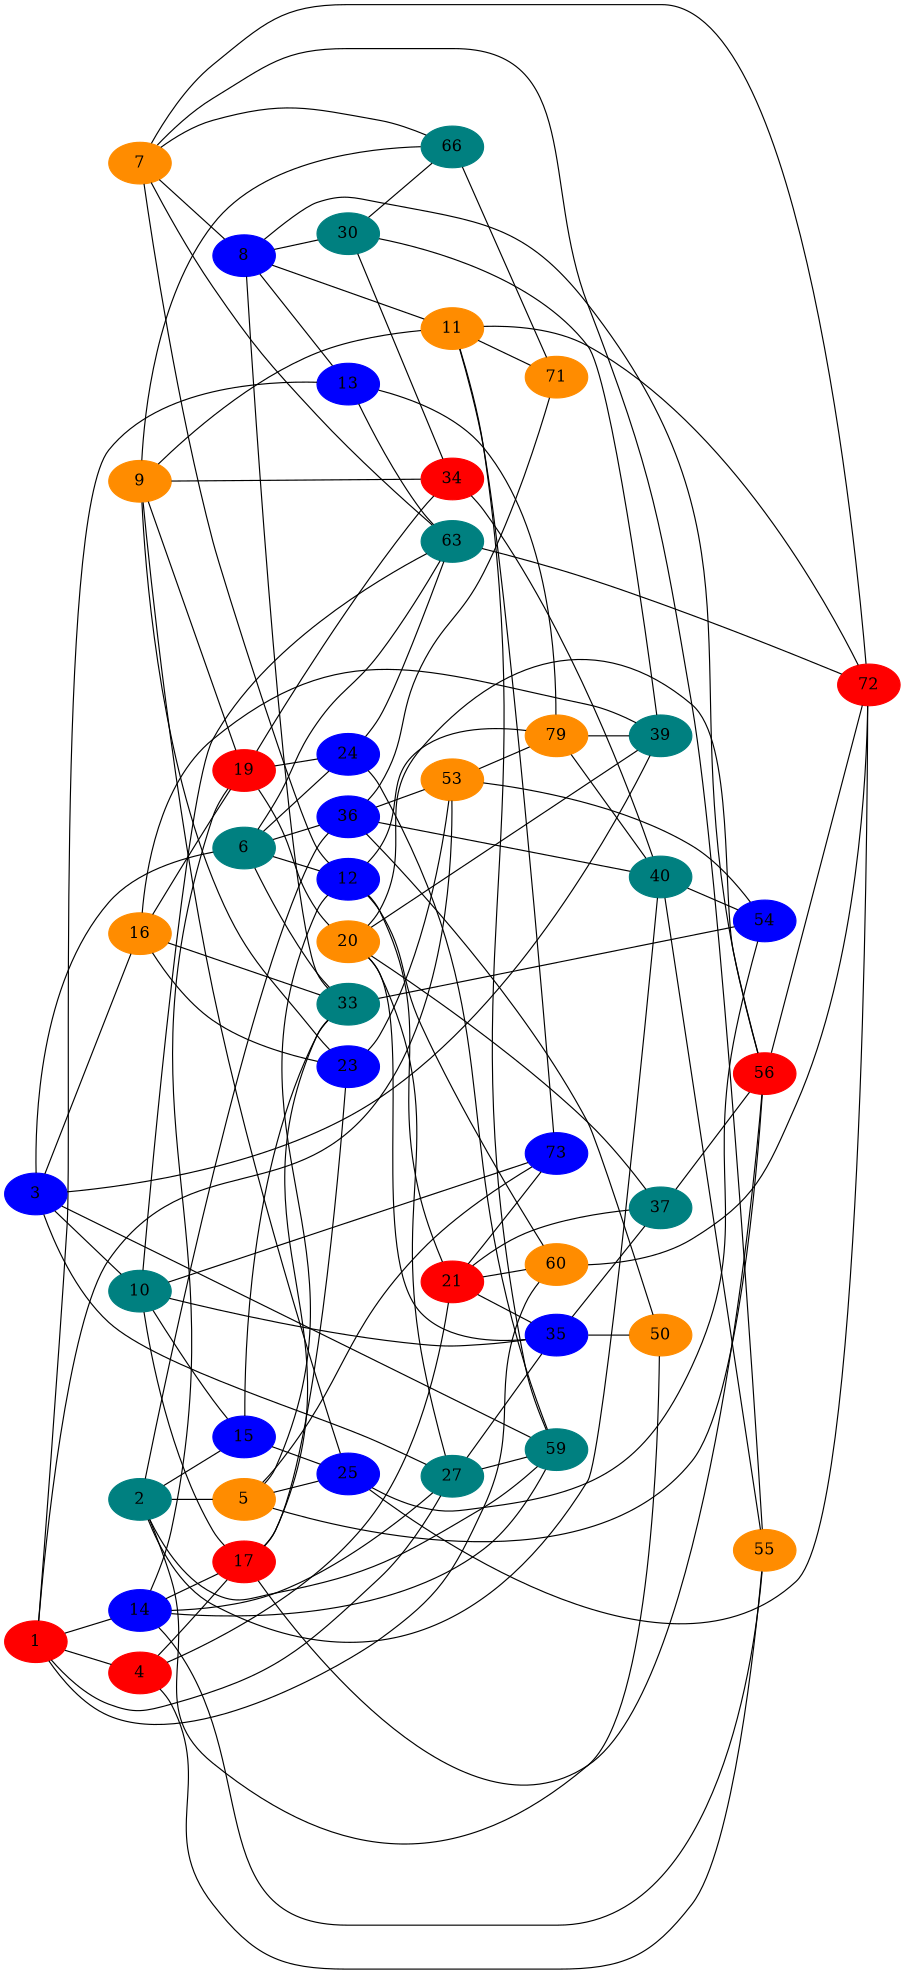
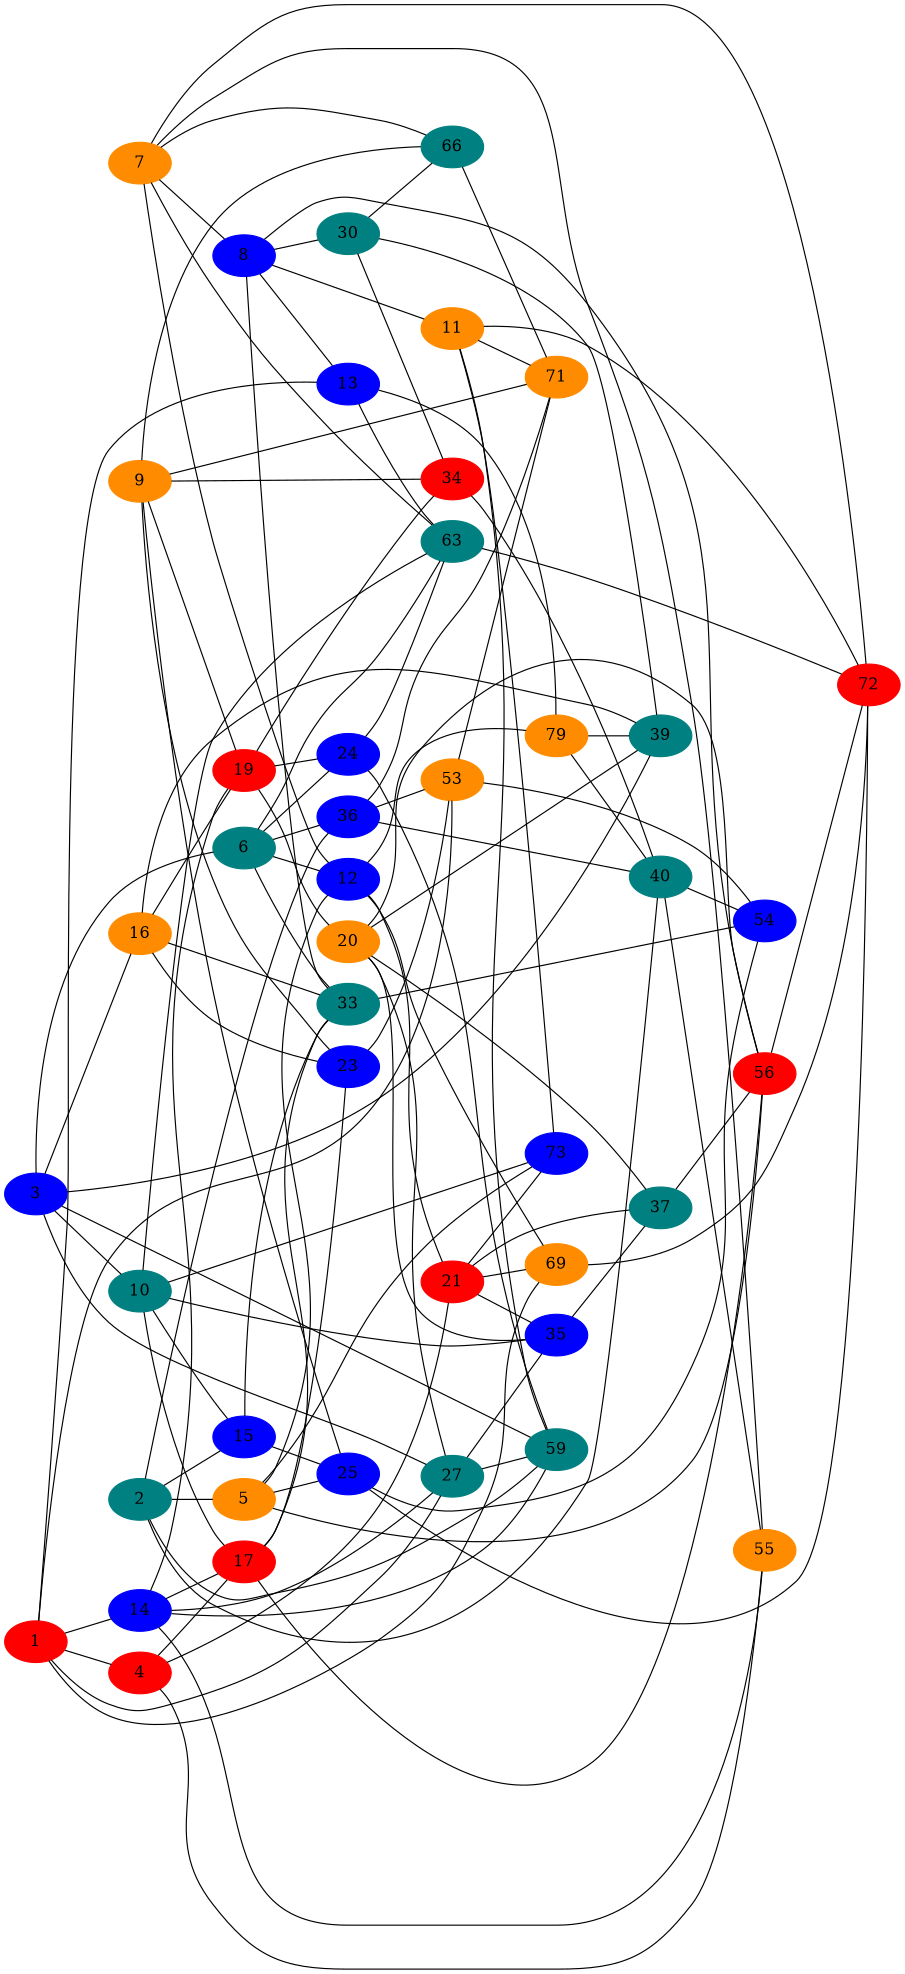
edge "11" -- "9": now "71" -- "9"
edge "79" -- "53": now "71" -- "53"
node "60": label "60" -> "69"
node "50": removed
